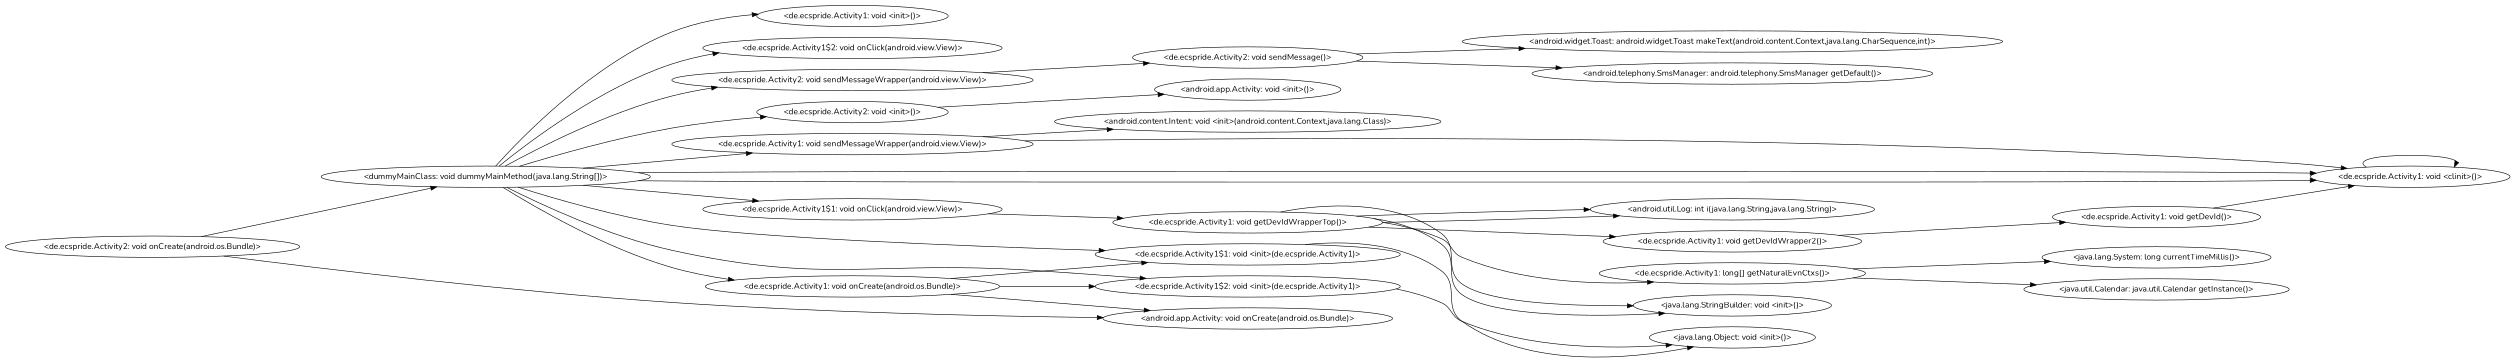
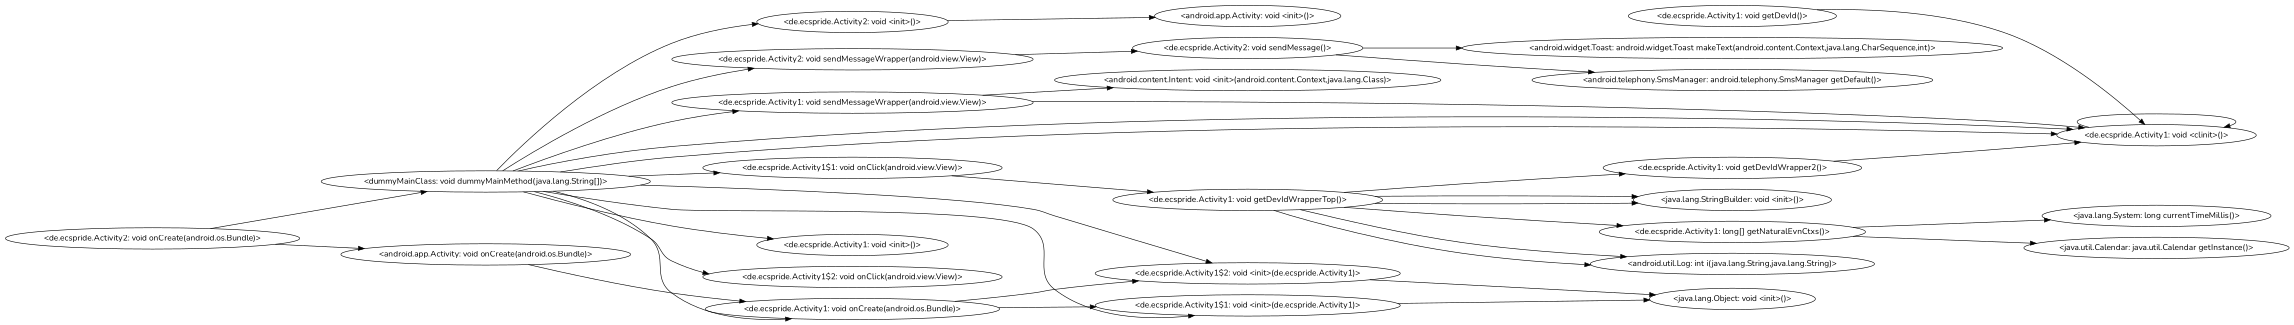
edge "<de.ecspride.Activity1: void getDevIdWrapper2()>" -> "<de.ecspride.Activity1: void getDevId()>": now "<de.ecspride.Activity1: void getDevIdWrapper2()>" -> "<de.ecspride.Activity1: void <clinit>()>"
edge "<de.ecspride.Activity1: void onCreate(android.os.Bundle)>" -> "<android.app.Activity: void onCreate(android.os.Bundle)>": reversed
